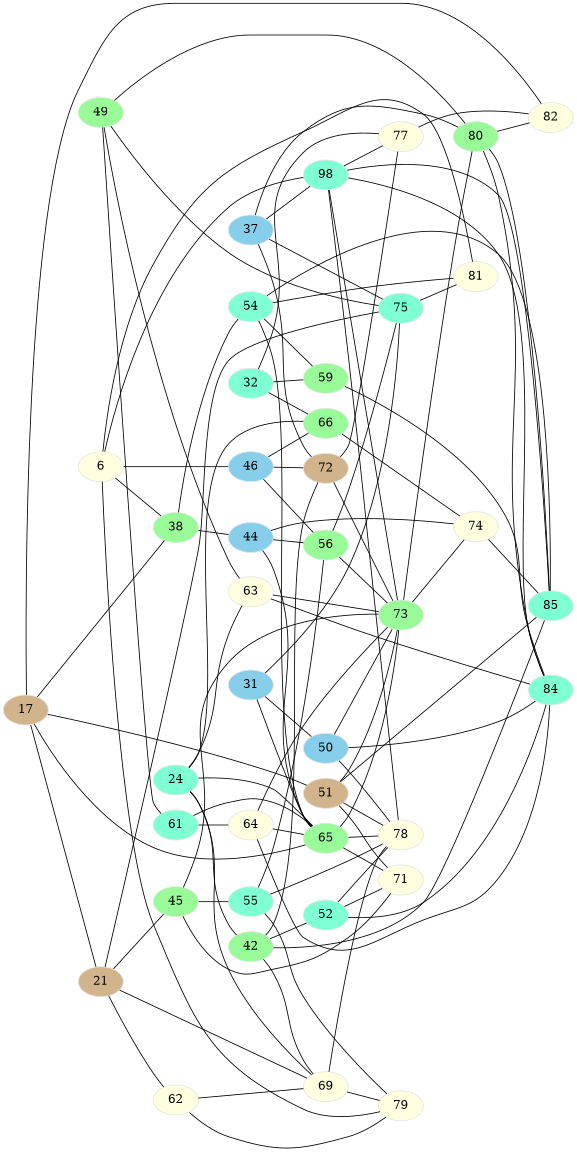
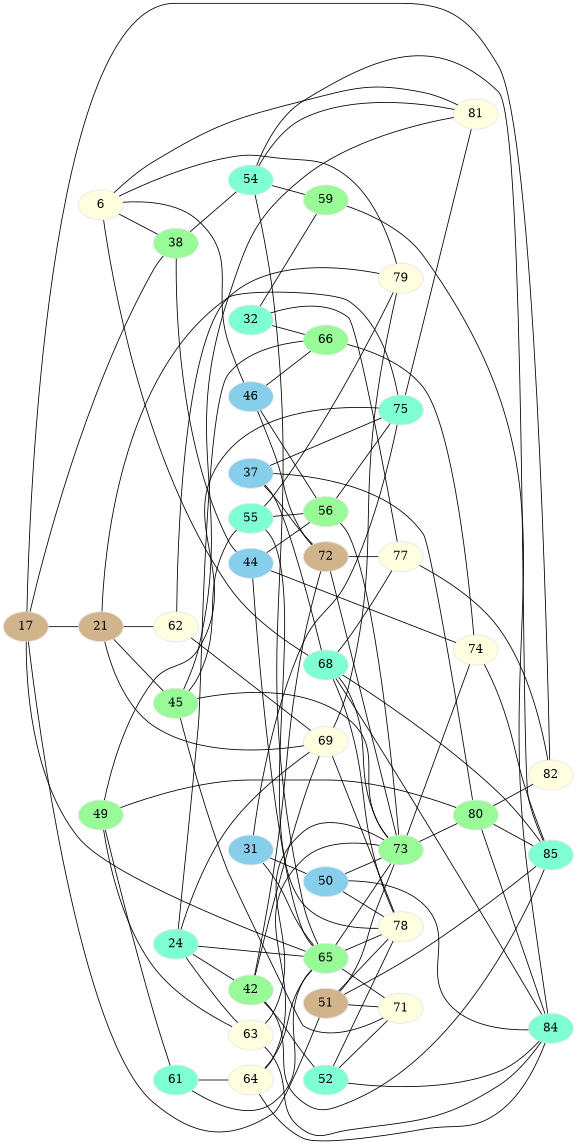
node "98": label "98" -> "68"
edge "81" -- "45": added
